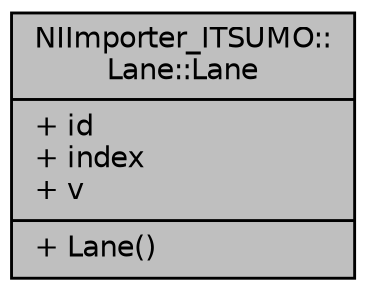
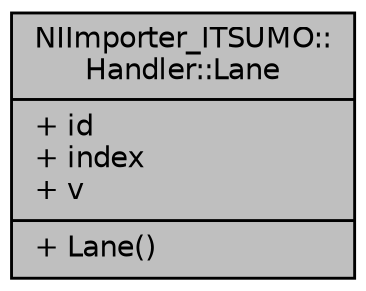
node "NIImporter_ITSUMO::": text "Lane::Lane" -> "Handler::Lane"
